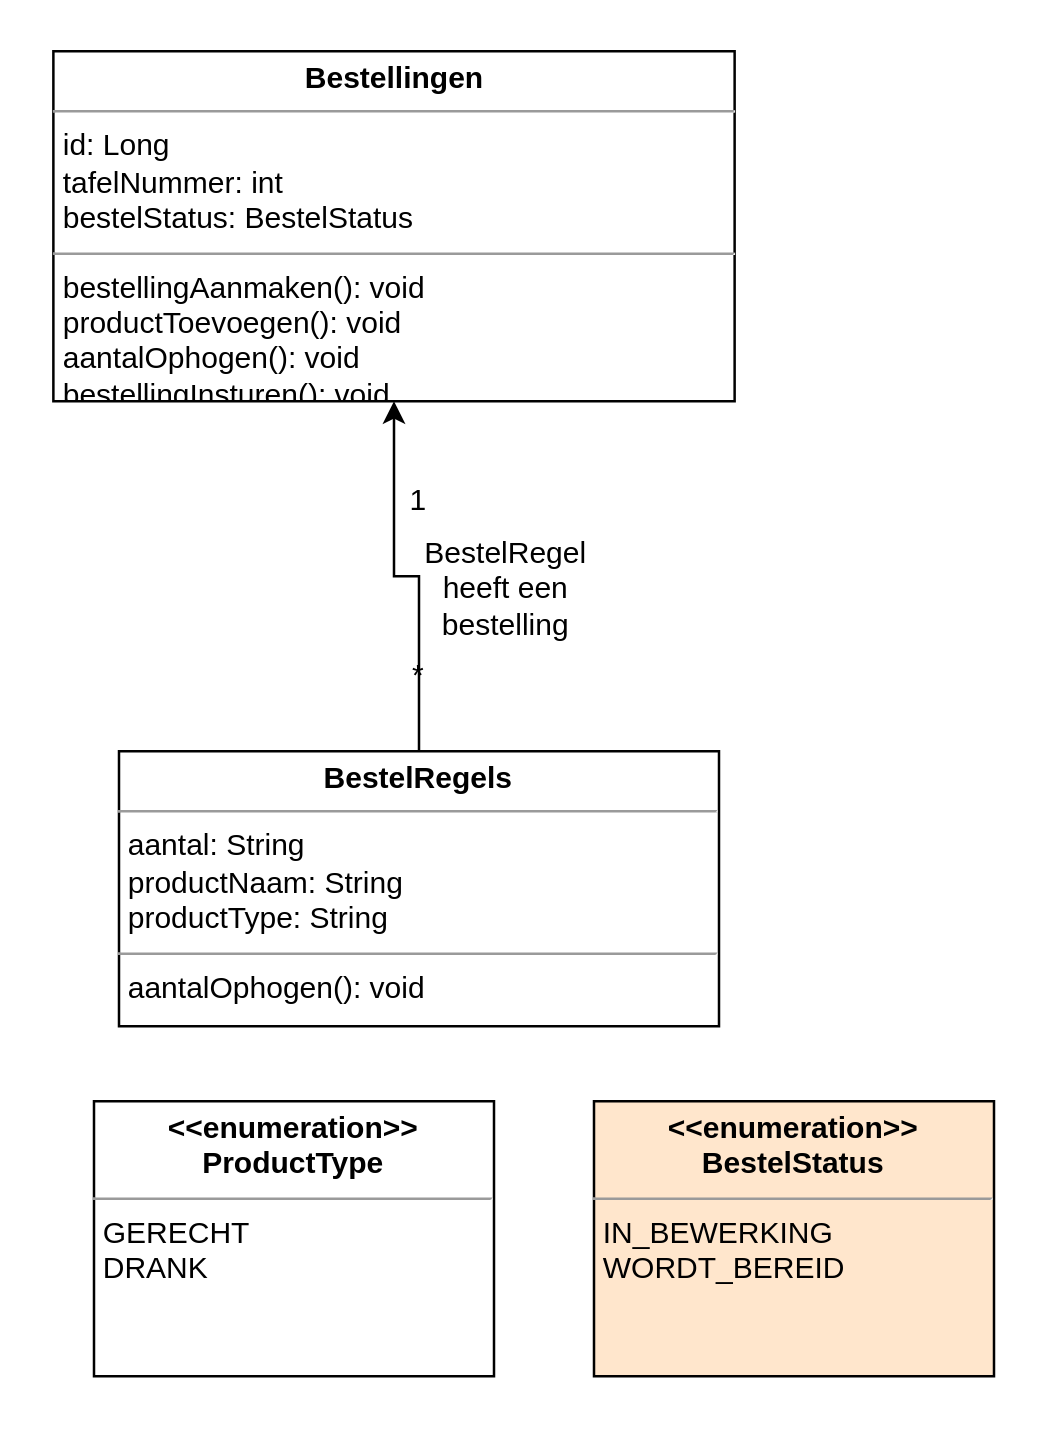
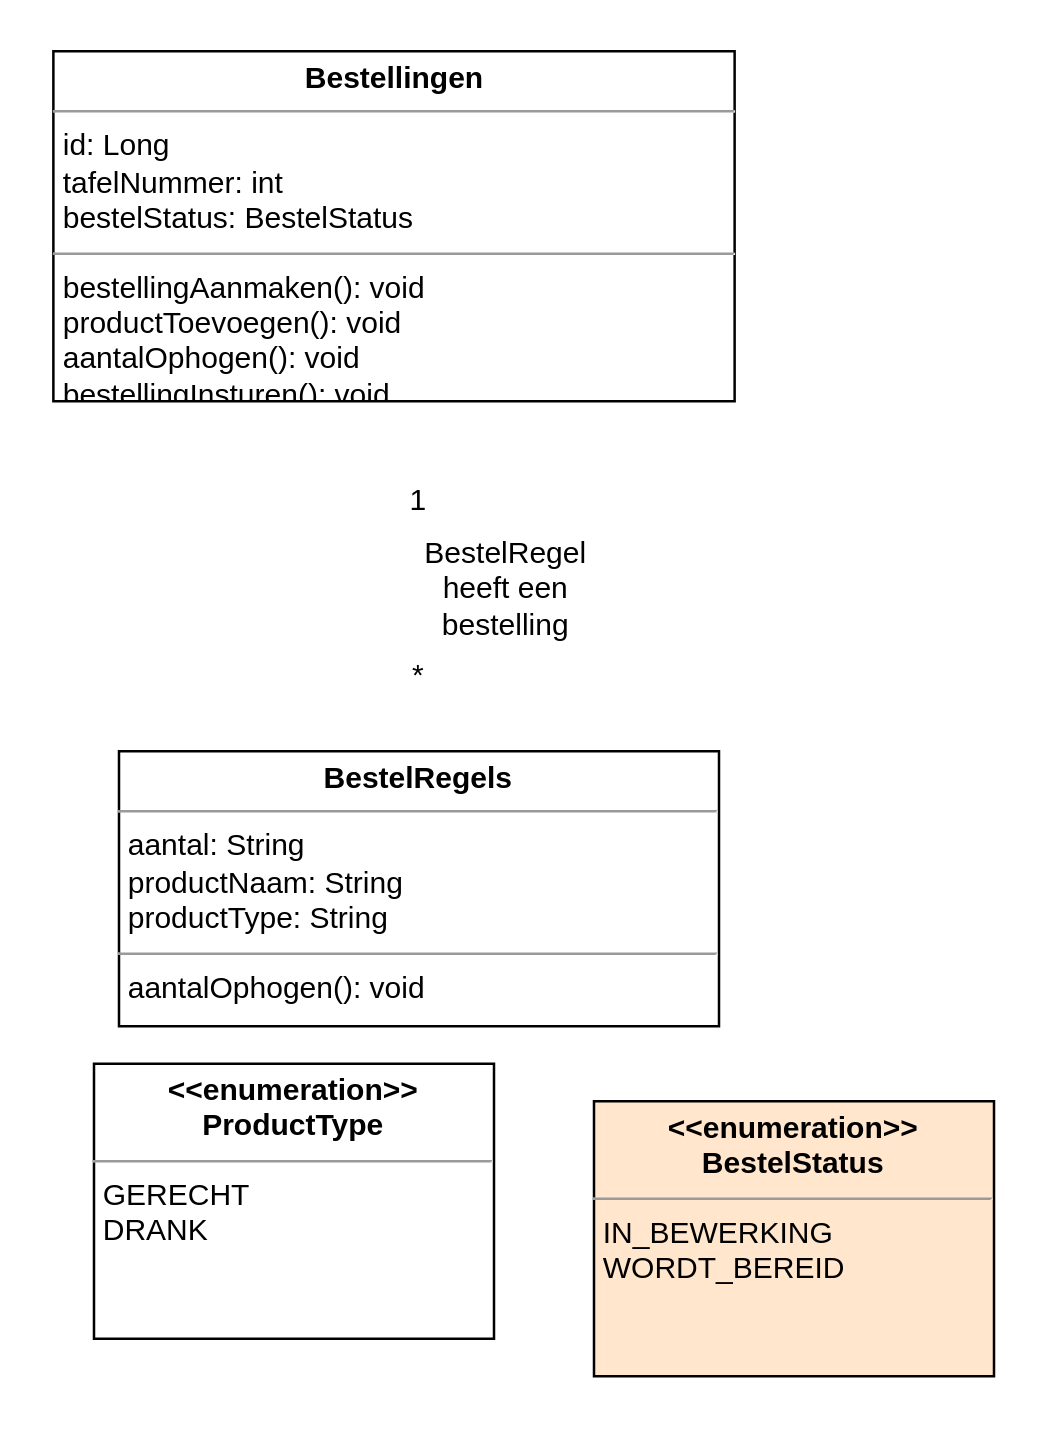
edge "BestelRegels aantal: String productNaam: String productType: String aantalOphogen(): void" -> "Bestellingen id: Long tafelNummer: int bestelStatus: BestelStatus bestellingAanmaken(): void productToevoegen(): void aantalOphogen(): void bestellingInsturen(): void setTafelNummer(): void": removed
node "<<enumeration>> ProductType GERECHT DRANK": moved (294, 1239) -> (294, 1201)
